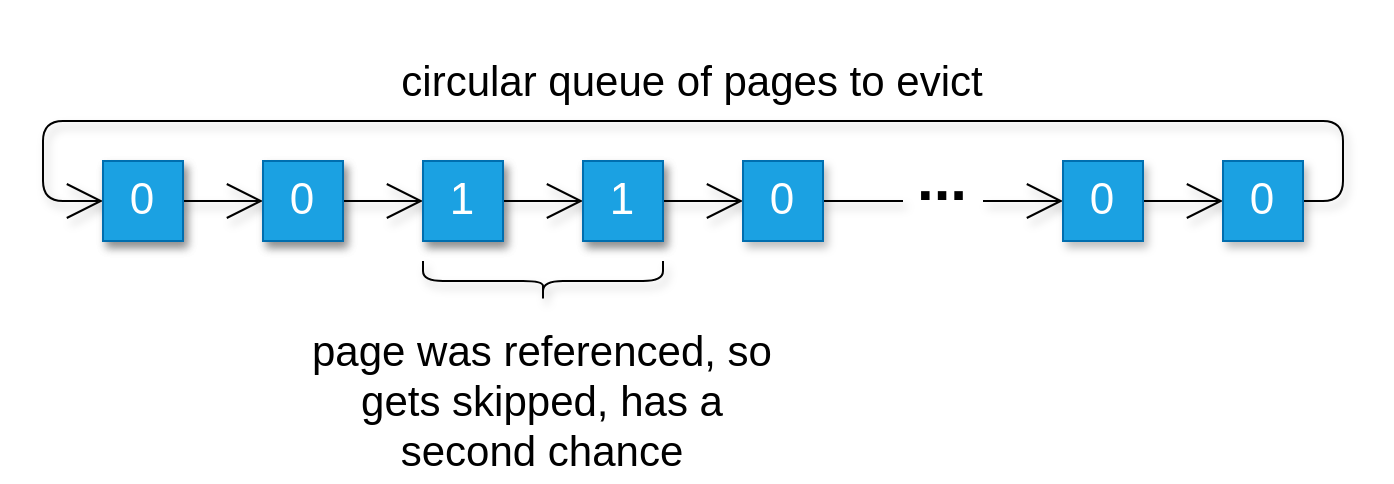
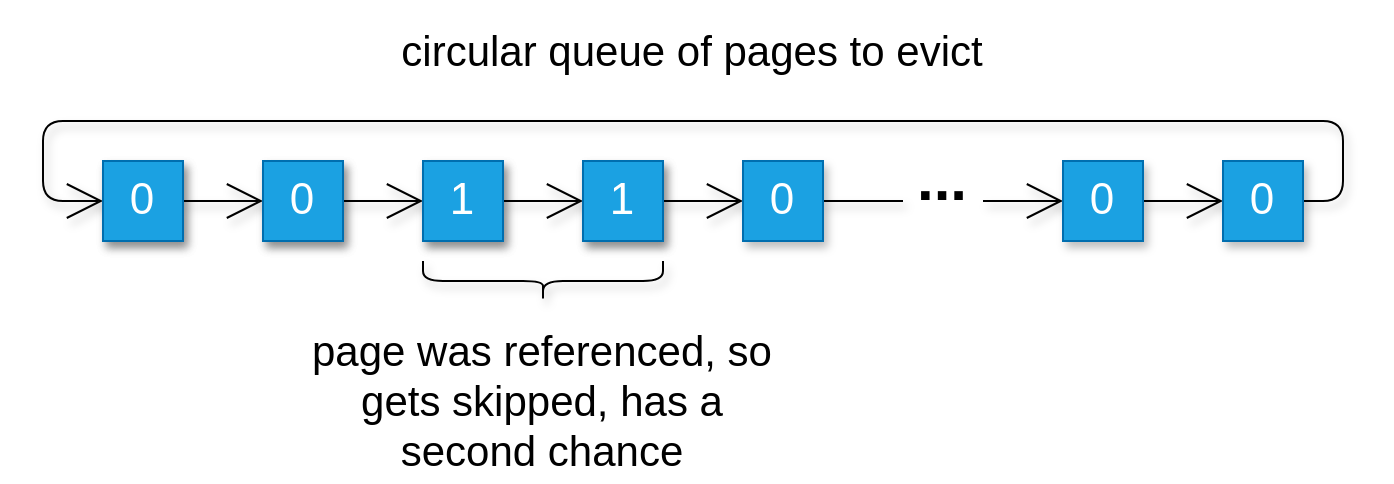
node "circular queue of pages to evict": moved (693, 81) -> (693, 51)
